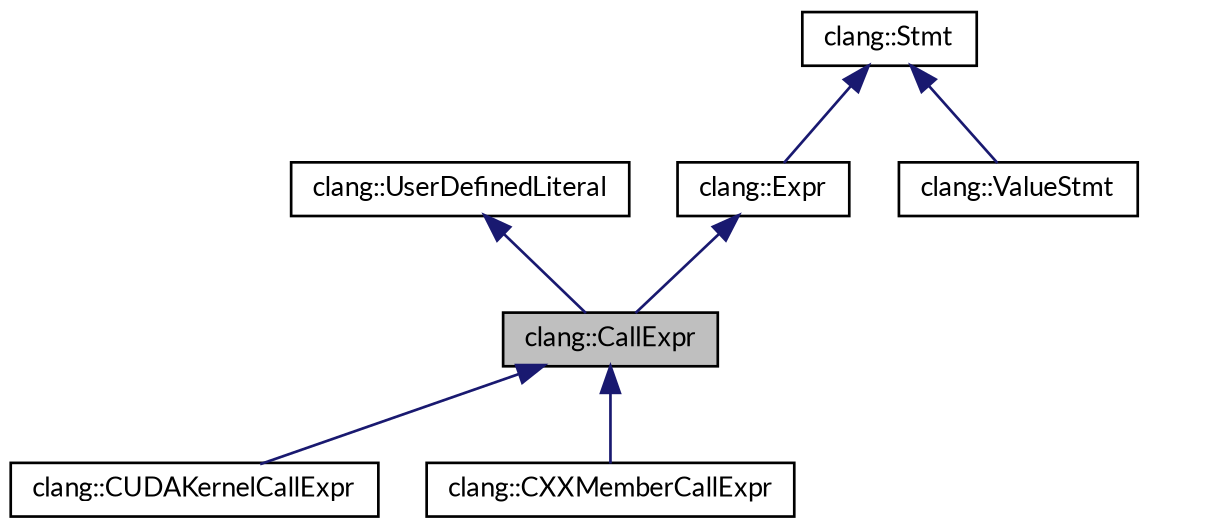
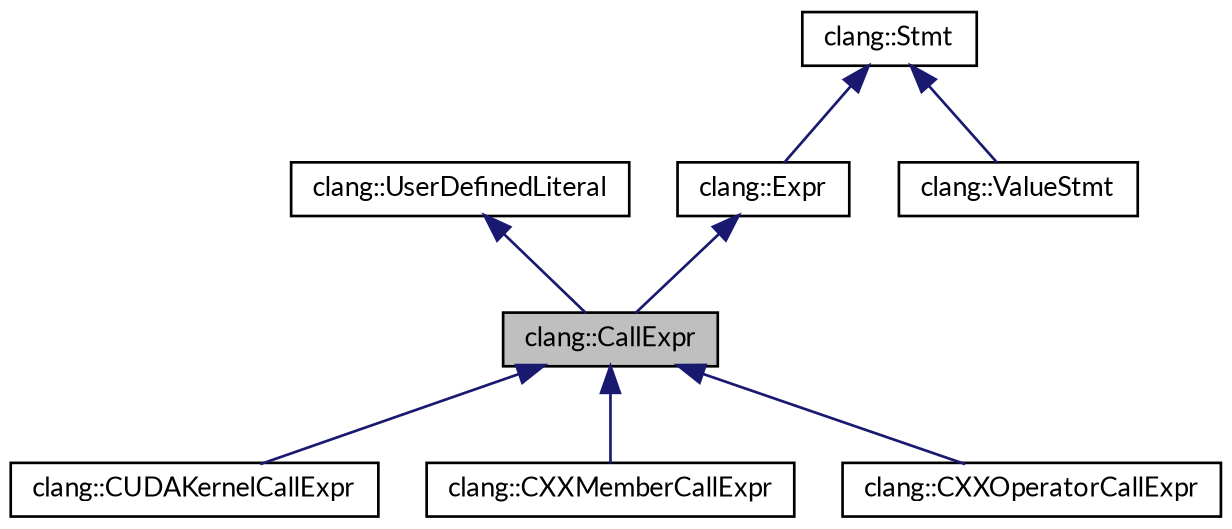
node "clang::CXXOperatorCallExpr": added
